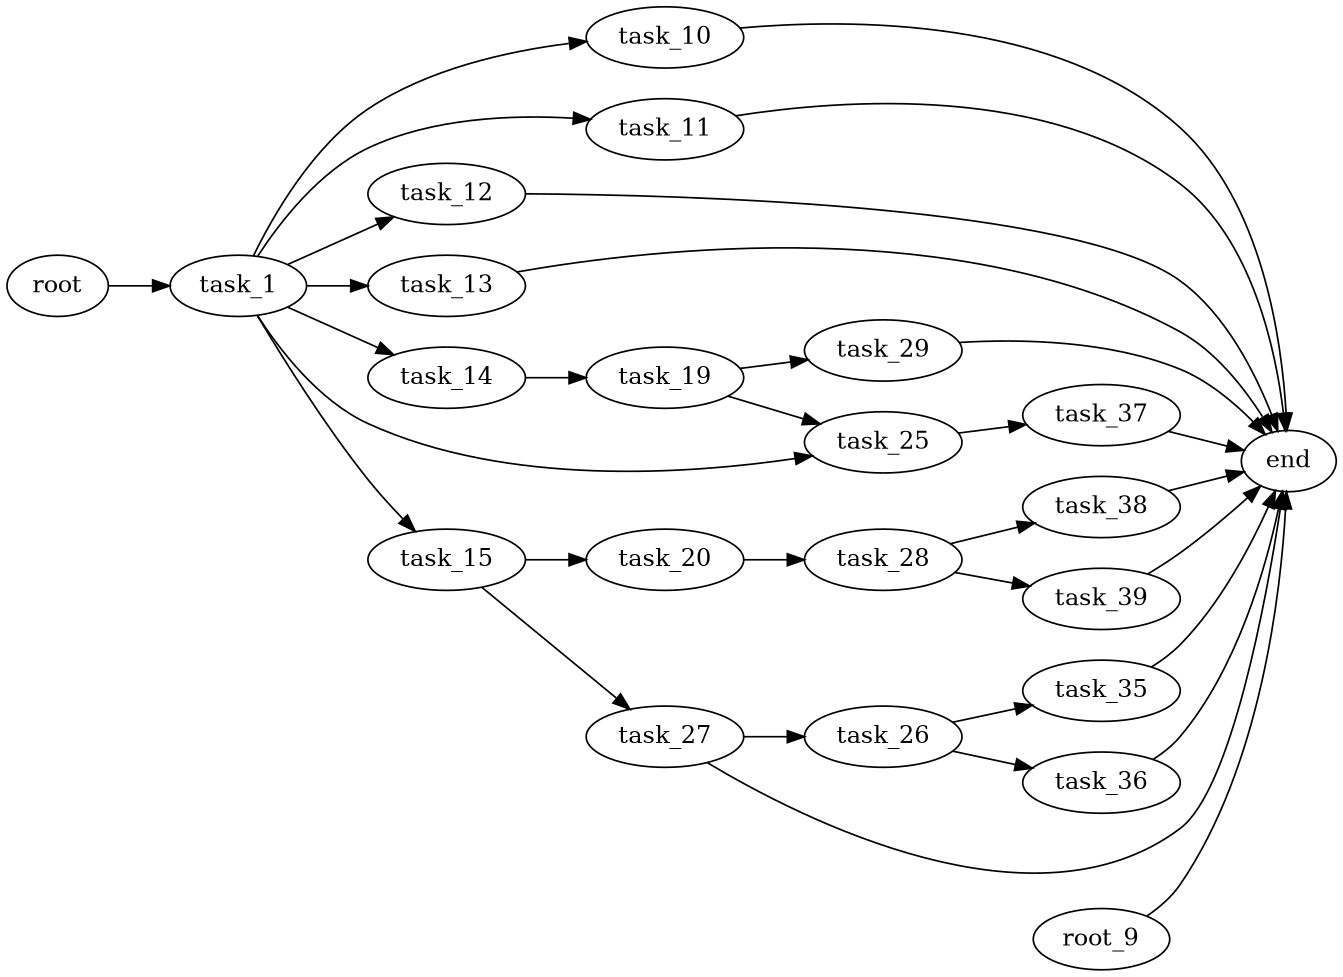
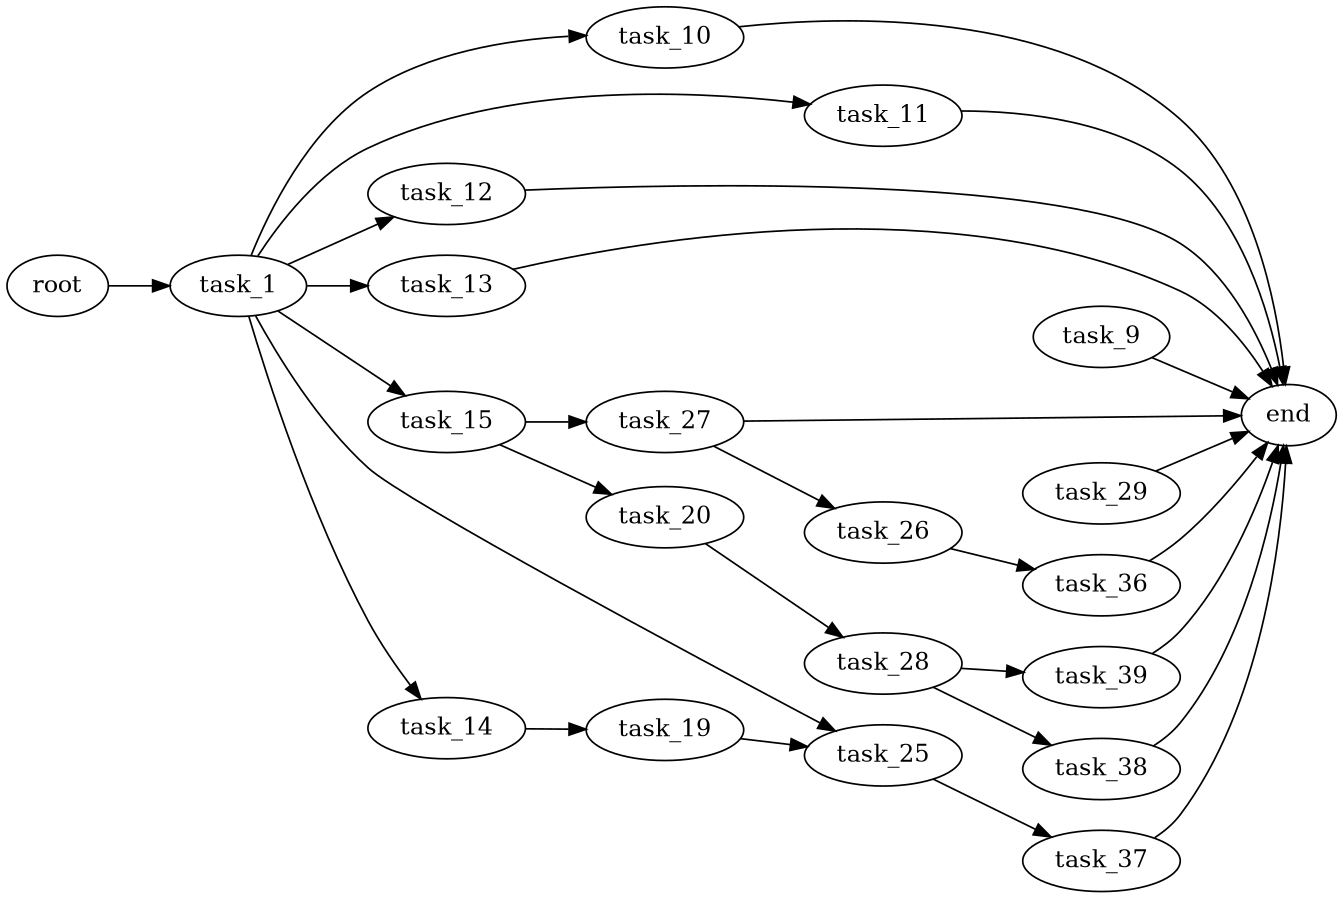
edge "task_19" -> "task_29": removed
node "task_35": removed
node "root_9": label "root_9" -> "task_9"
